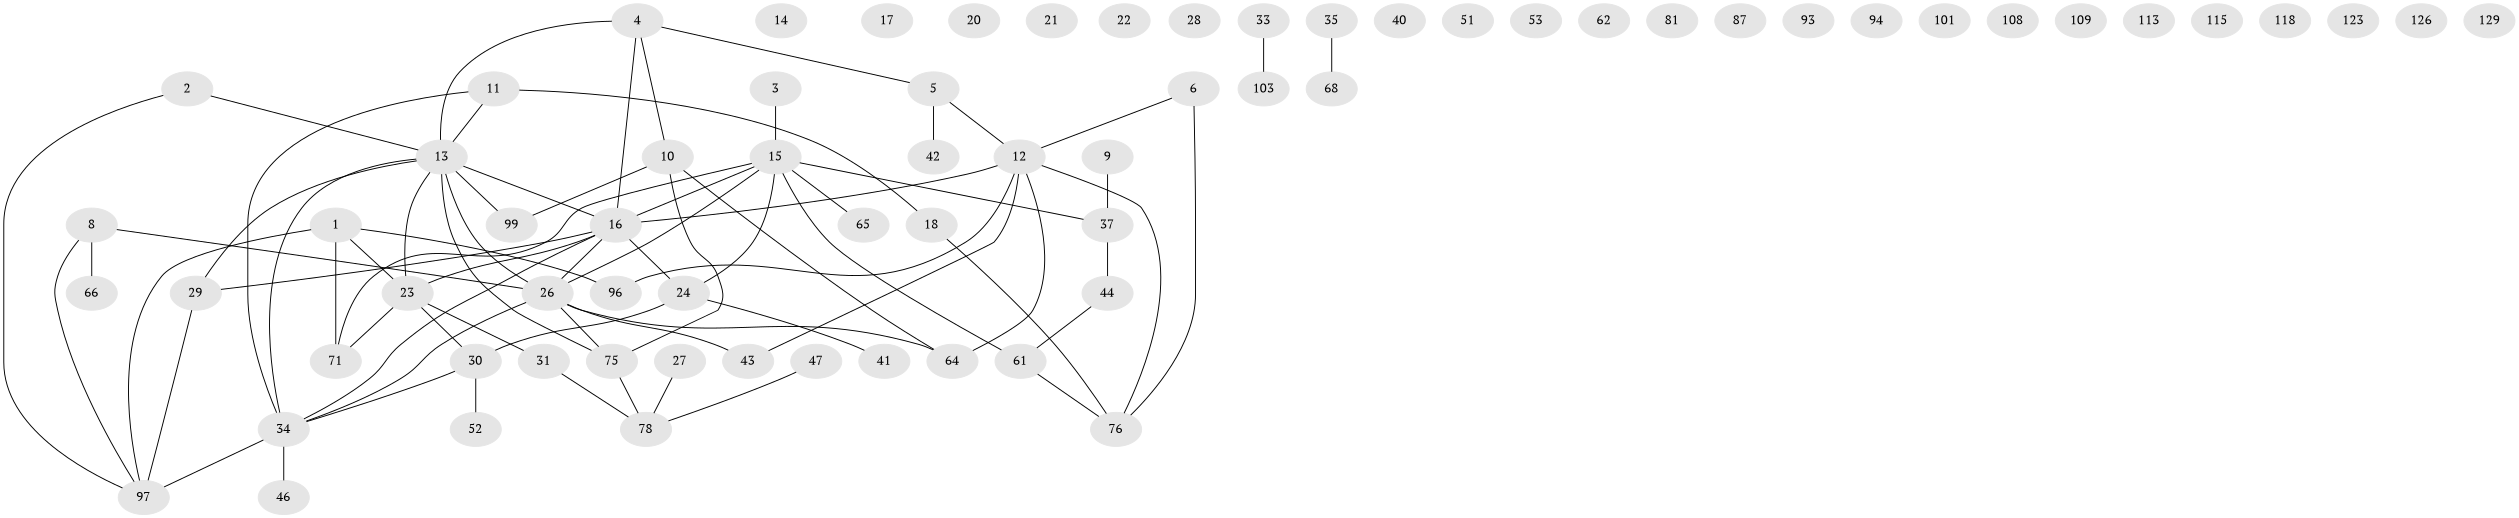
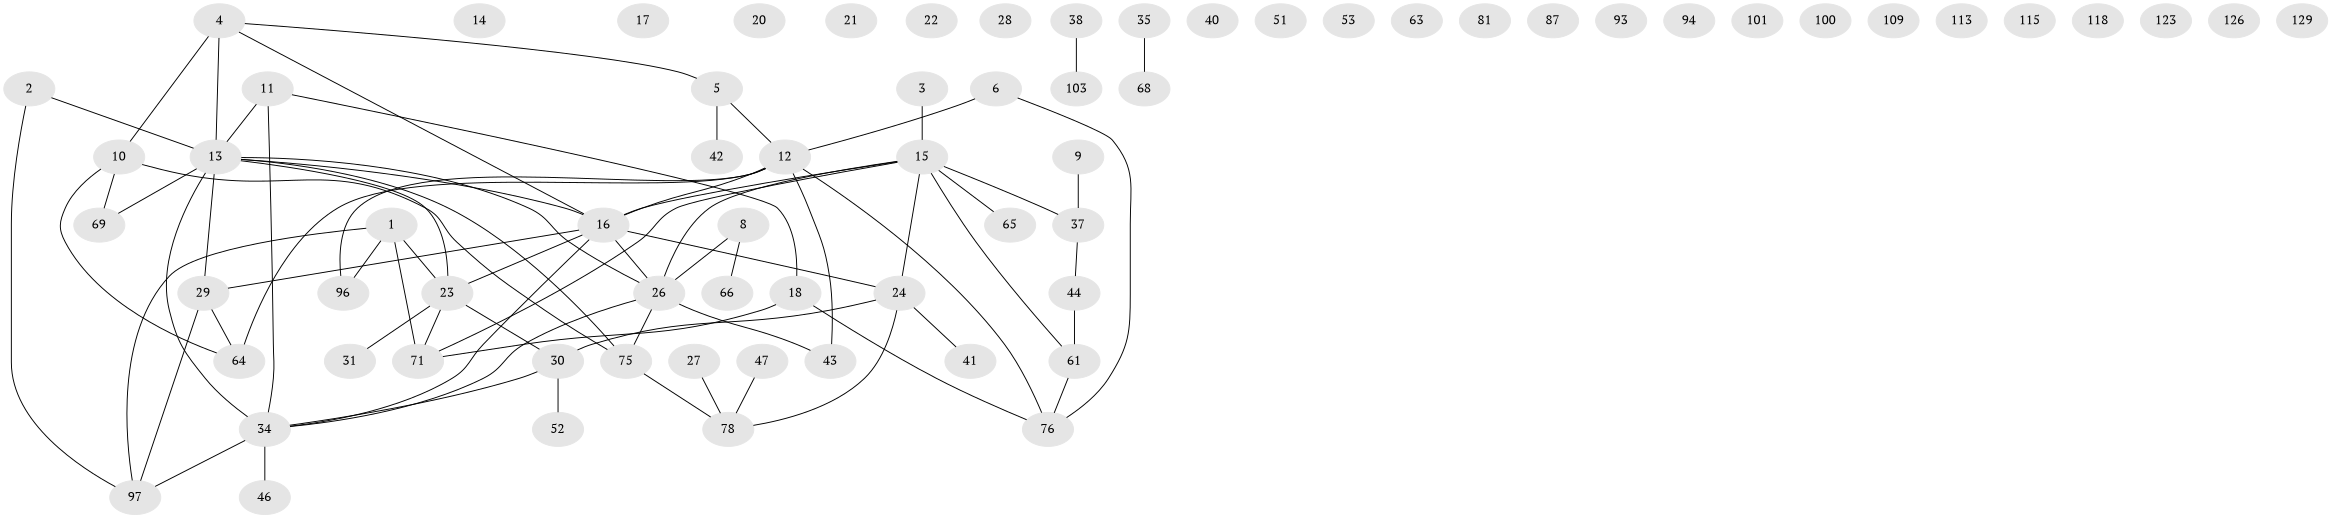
node "33": label "33" -> "38"
node "62": label "62" -> "63"
node "108": label "108" -> "100"
node "99": label "99" -> "69"
edge "26" -- "64": now "29" -- "64"
edge "18" -- "71": added
edge "8" -- "97": removed
edge "31" -- "78": now "24" -- "78"
